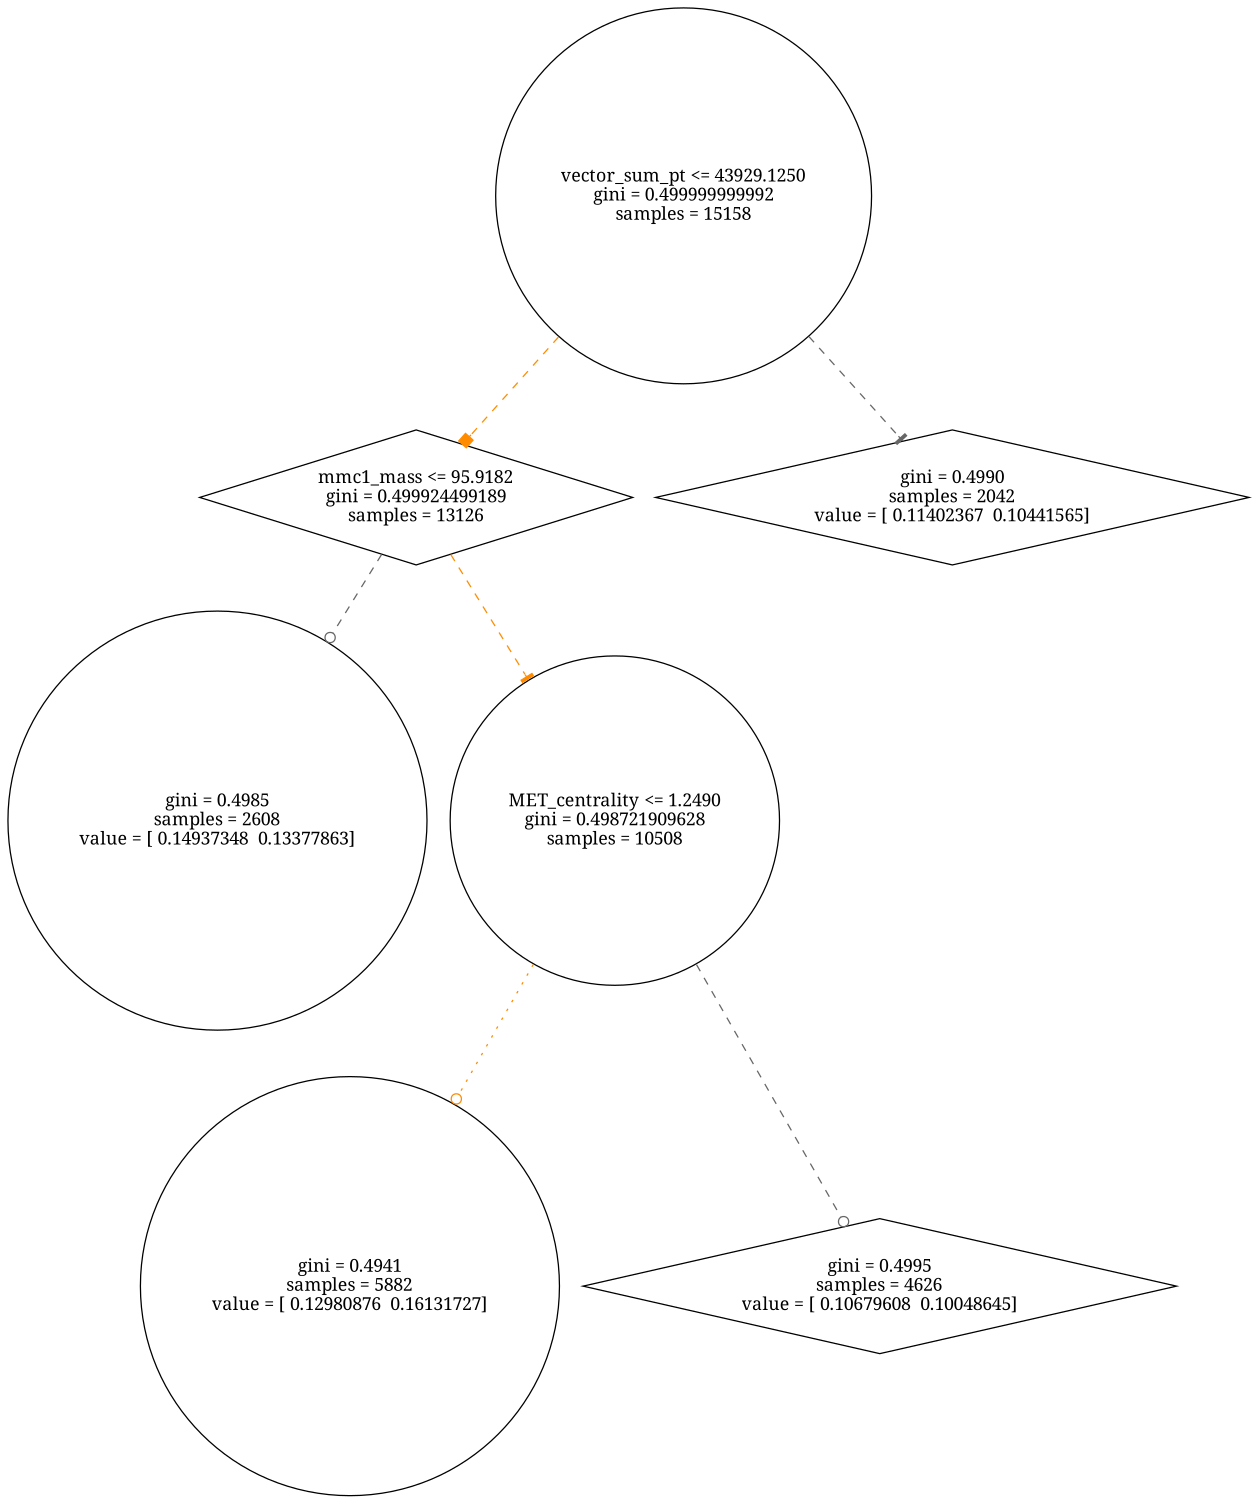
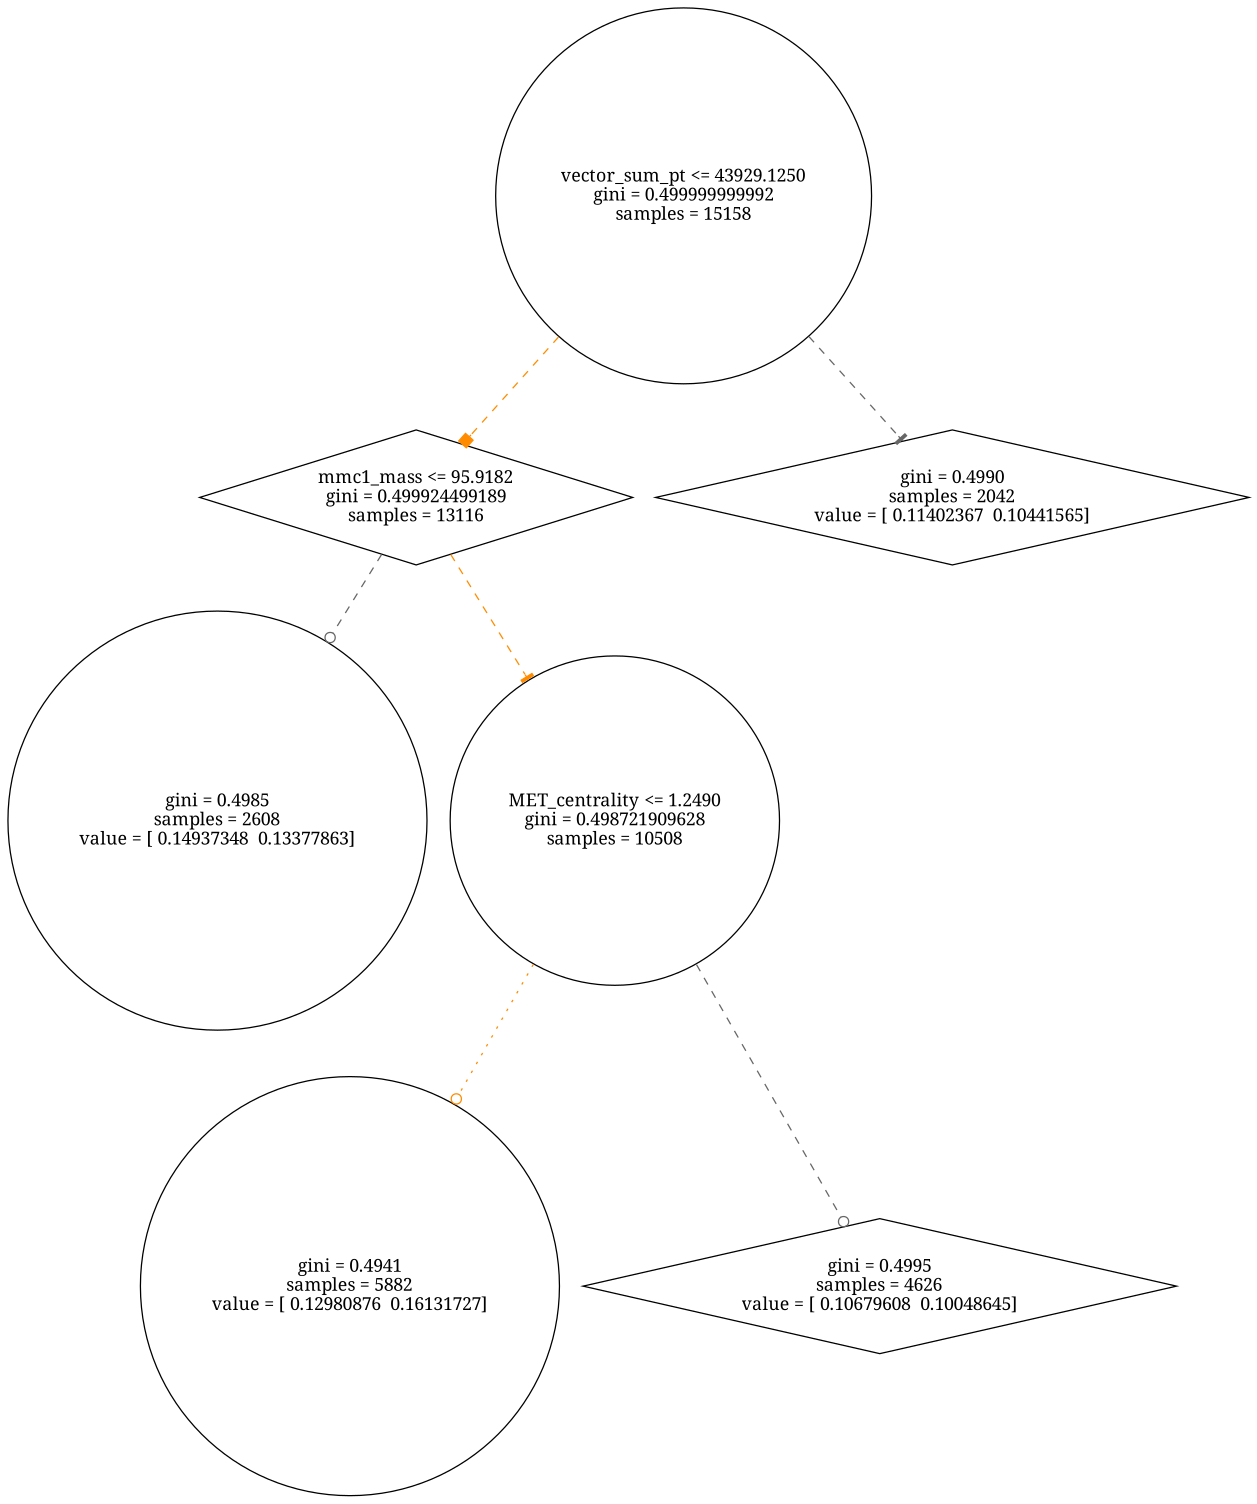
node "mmc1_mass <= 95.9182 gini = 0.499924499189 samples = 13126": label "mmc1_mass <= 95.9182 gini = 0.499924499189 samples = 13126" -> "mmc1_mass <= 95.9182 gini = 0.499924499189 samples = 13116"
